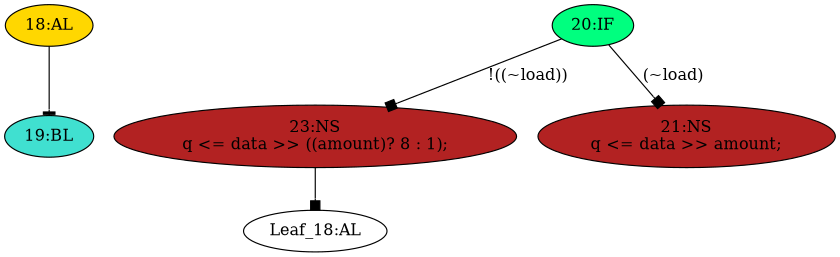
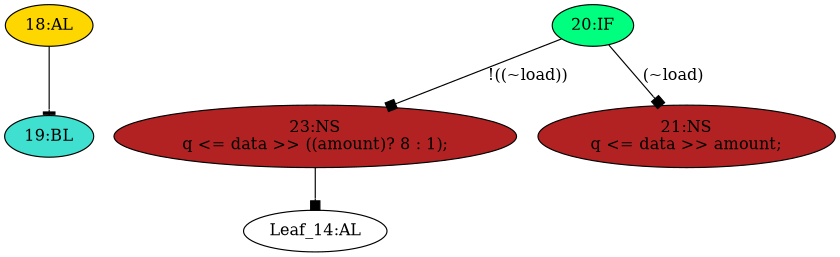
node "Leaf_18:AL": label "Leaf_18:AL" -> "Leaf_14:AL"
